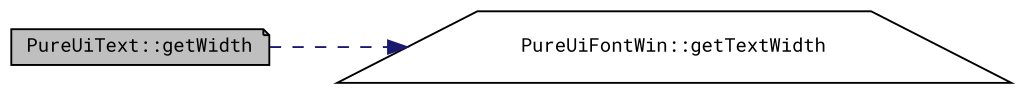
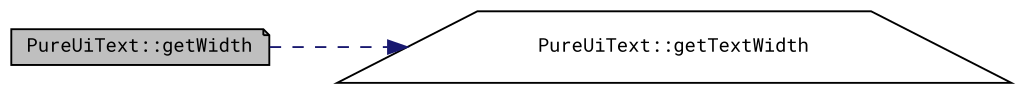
node "PureUiFontWin::getTextWidth": label "PureUiFontWin::getTextWidth" -> "PureUiText::getTextWidth"
